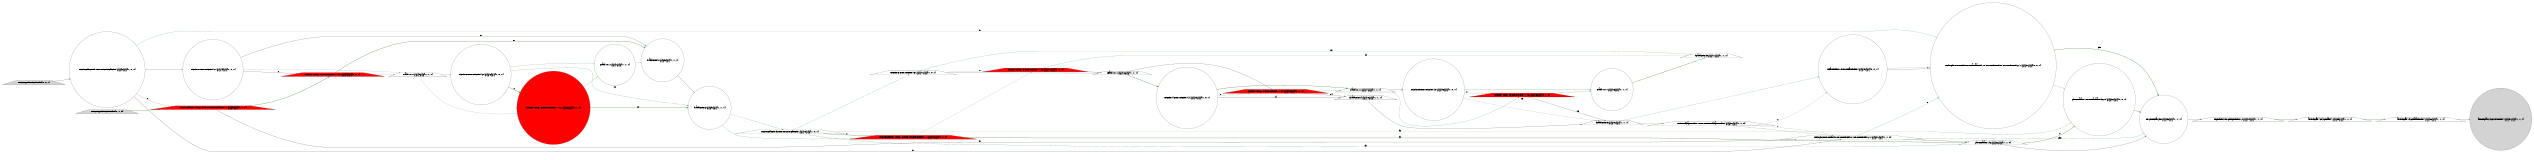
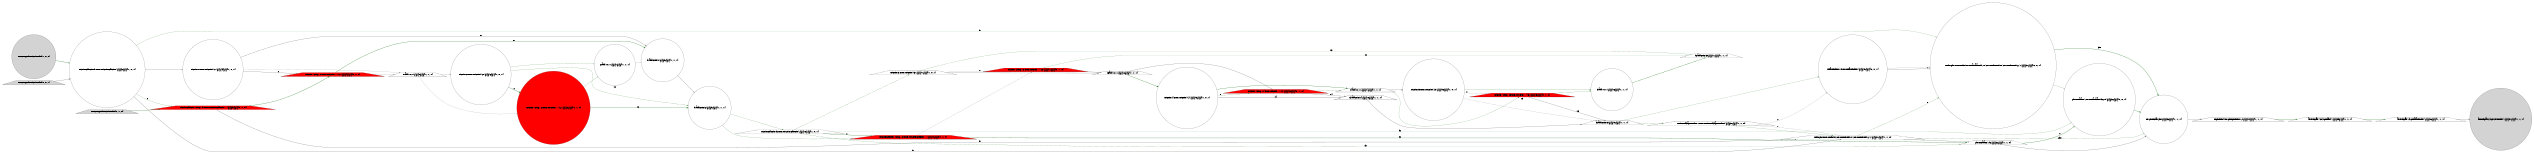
node "testGetLegendItemSeriesIndex['1', '0', '0']": added
